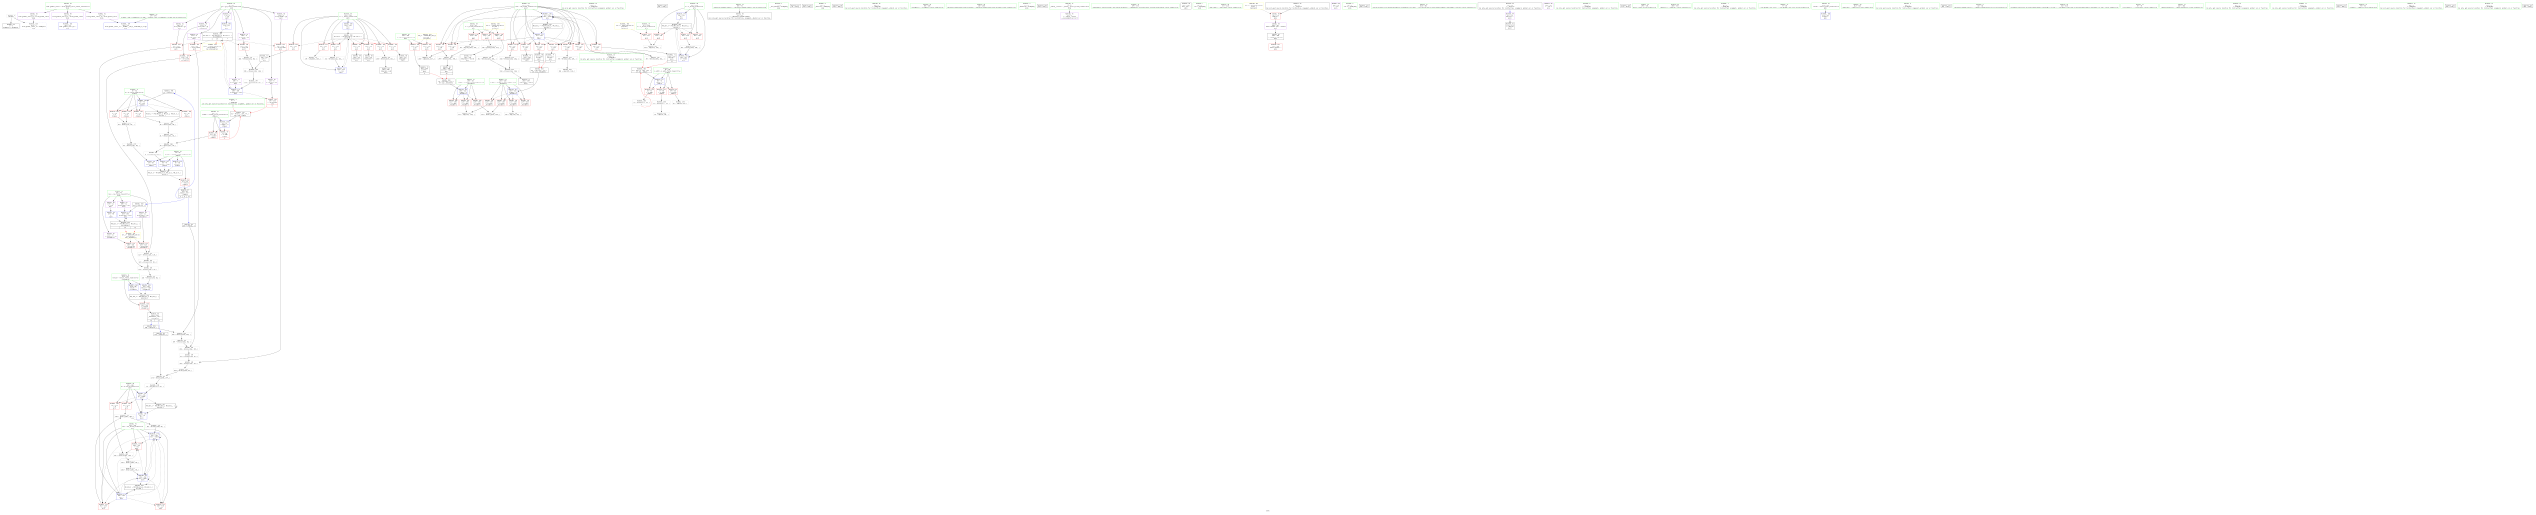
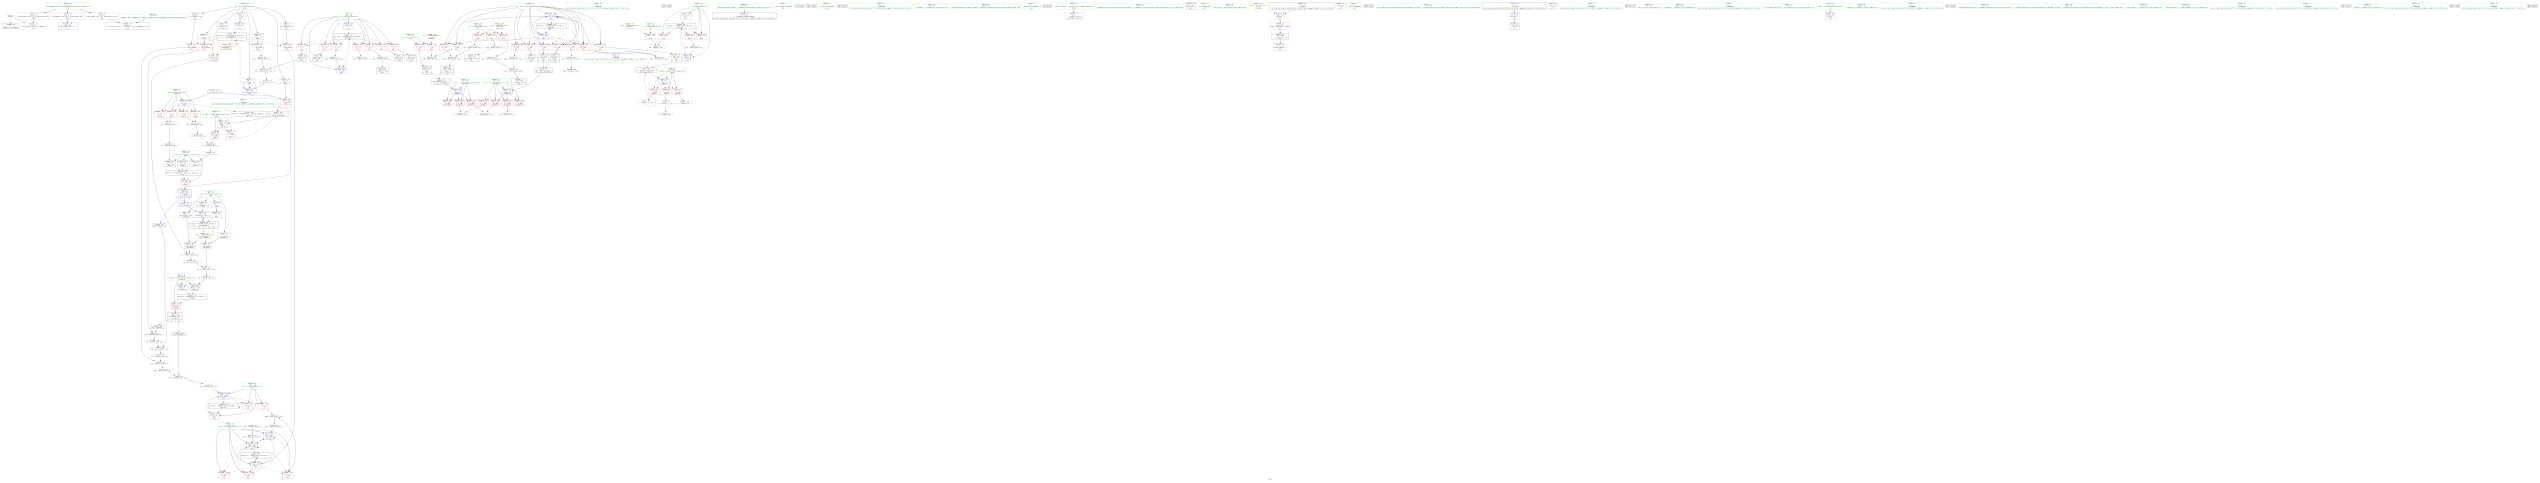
node "NodeID: 269": removed
